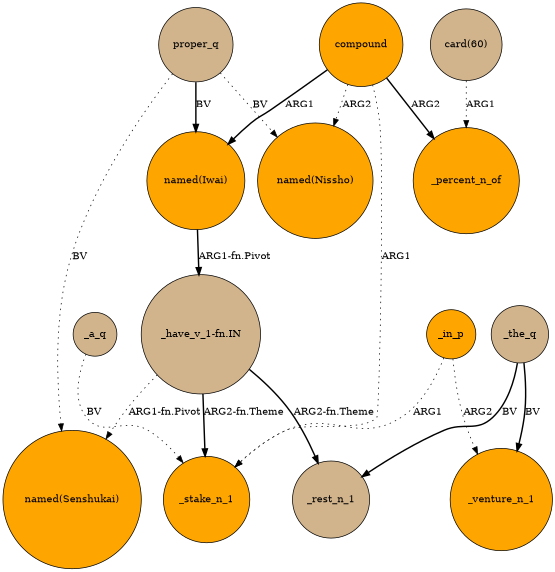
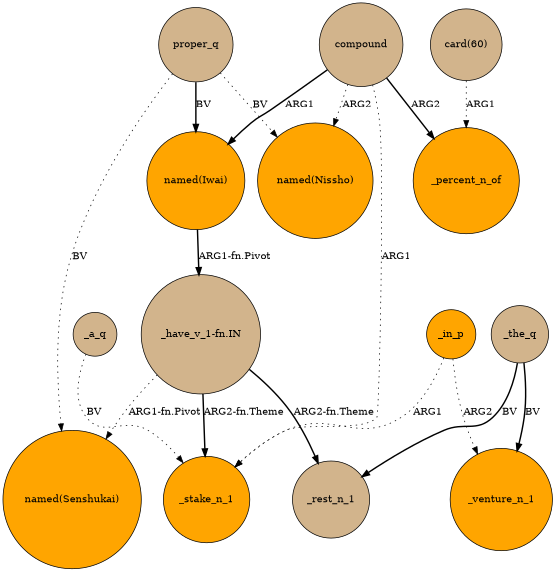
node "compound": fillcolor orange -> tan
